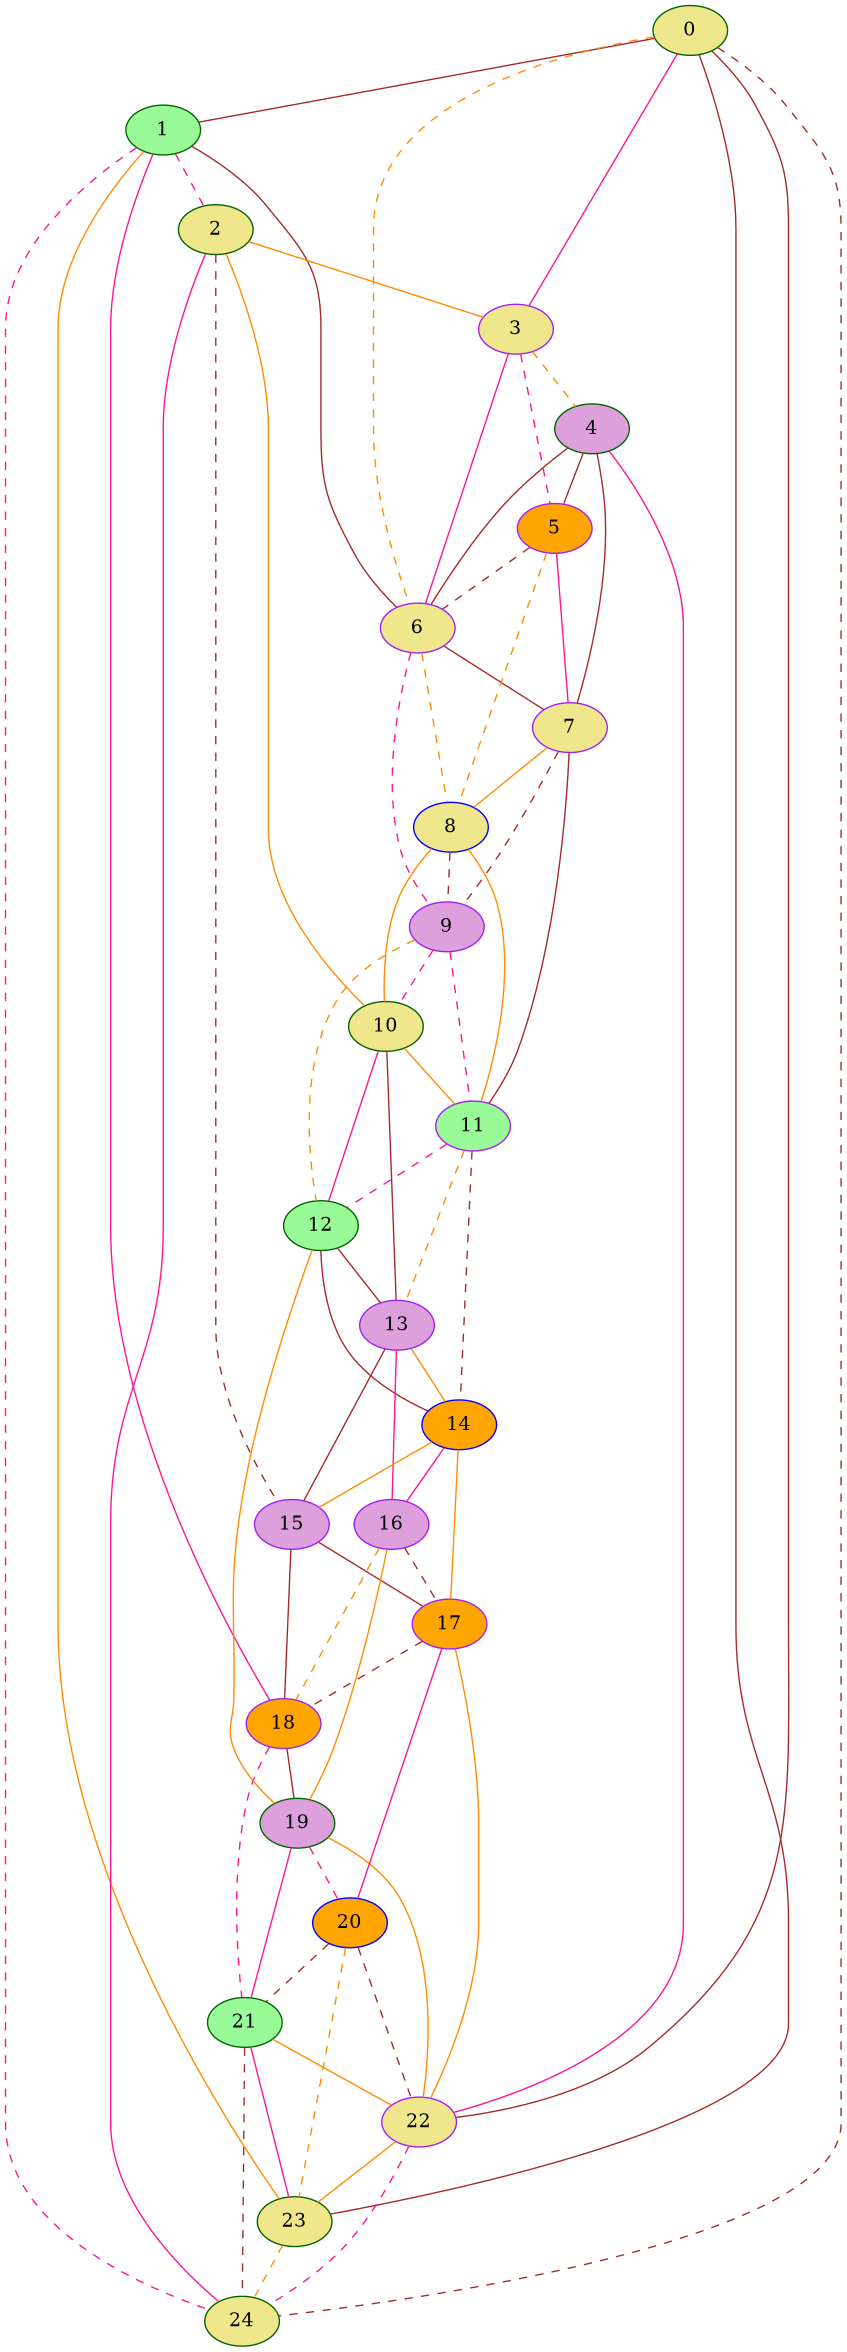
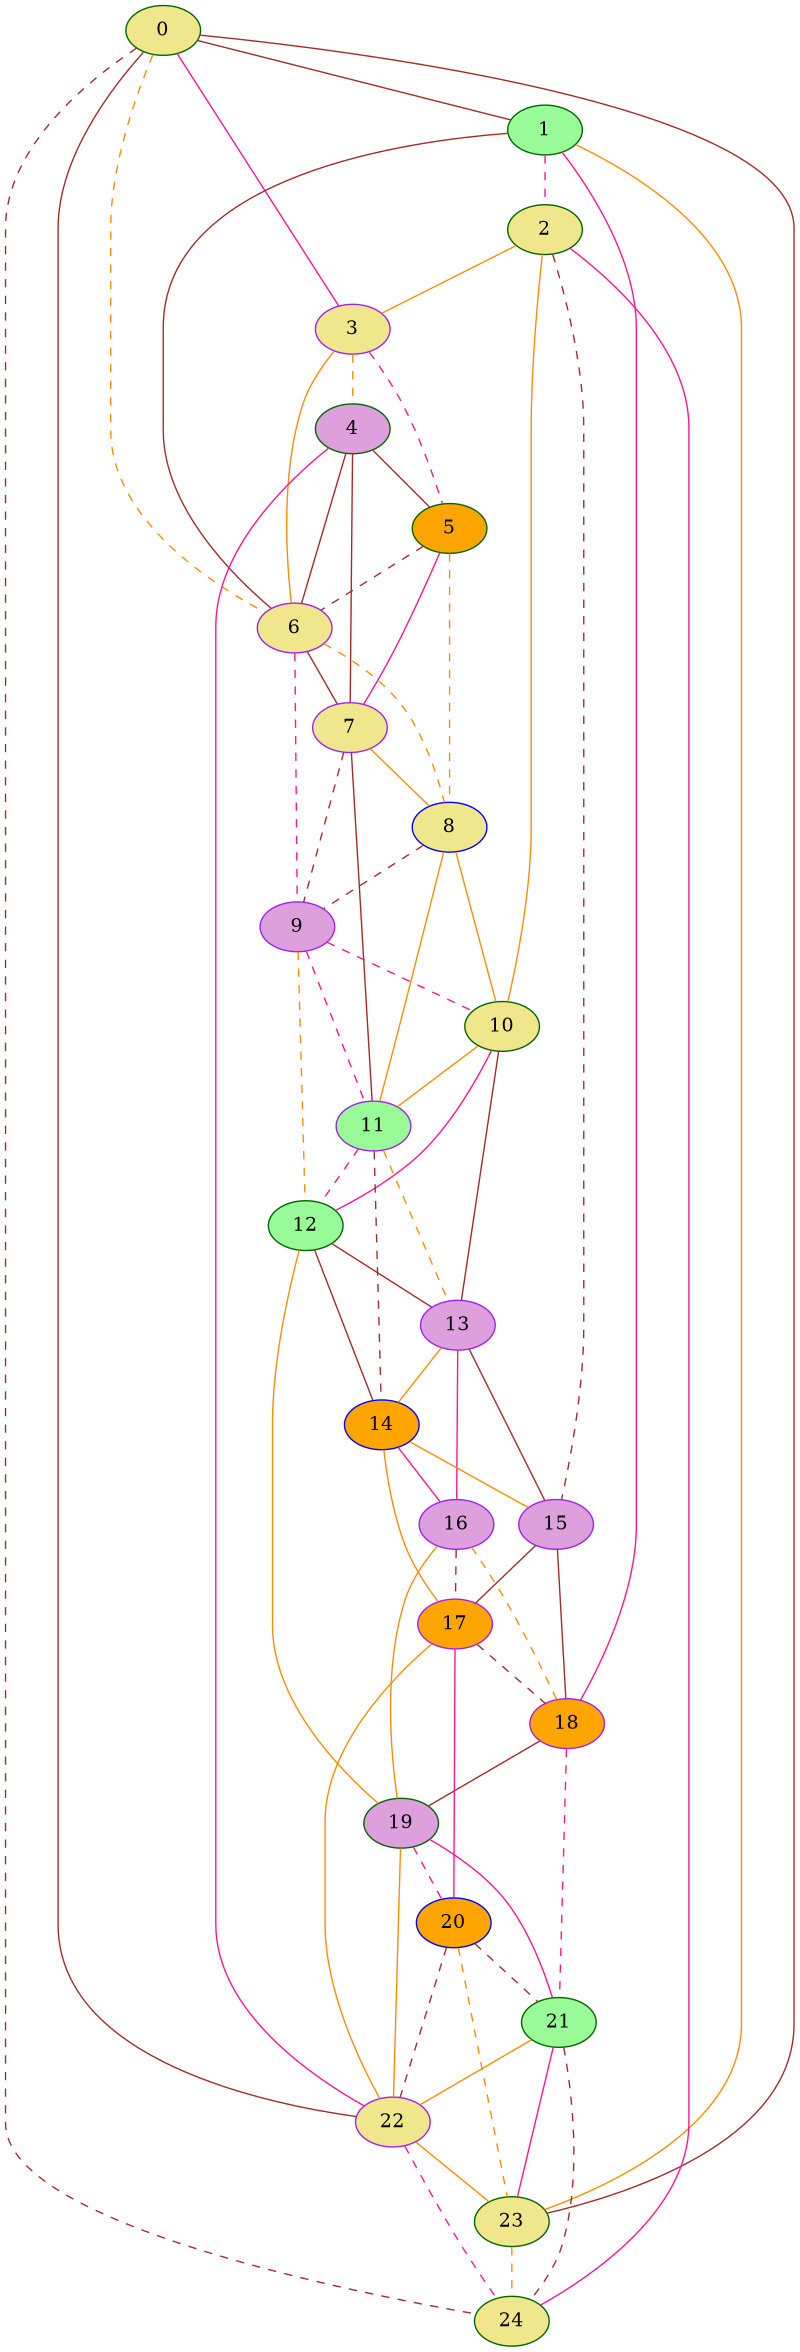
edge "3" -- "6": color deeppink -> darkorange
node "5": color purple -> darkgreen
edge "1" -- "24": removed
